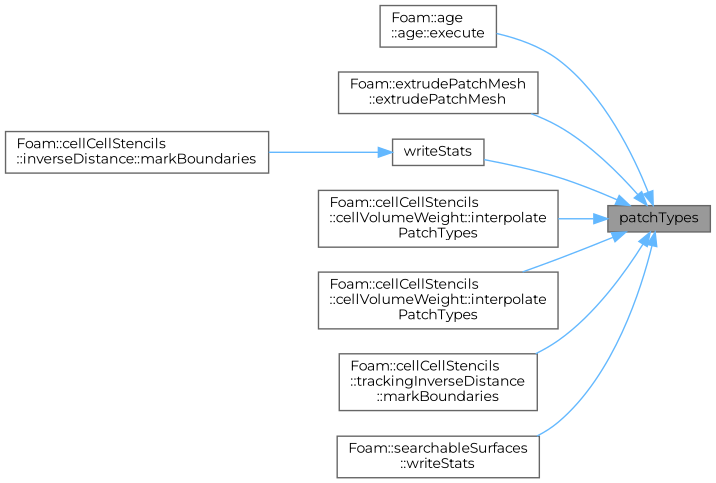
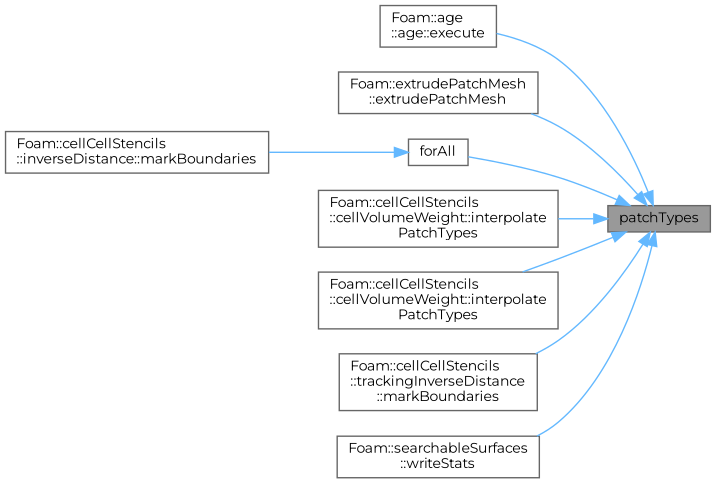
node "writeStats": label "writeStats" -> "forAll"
